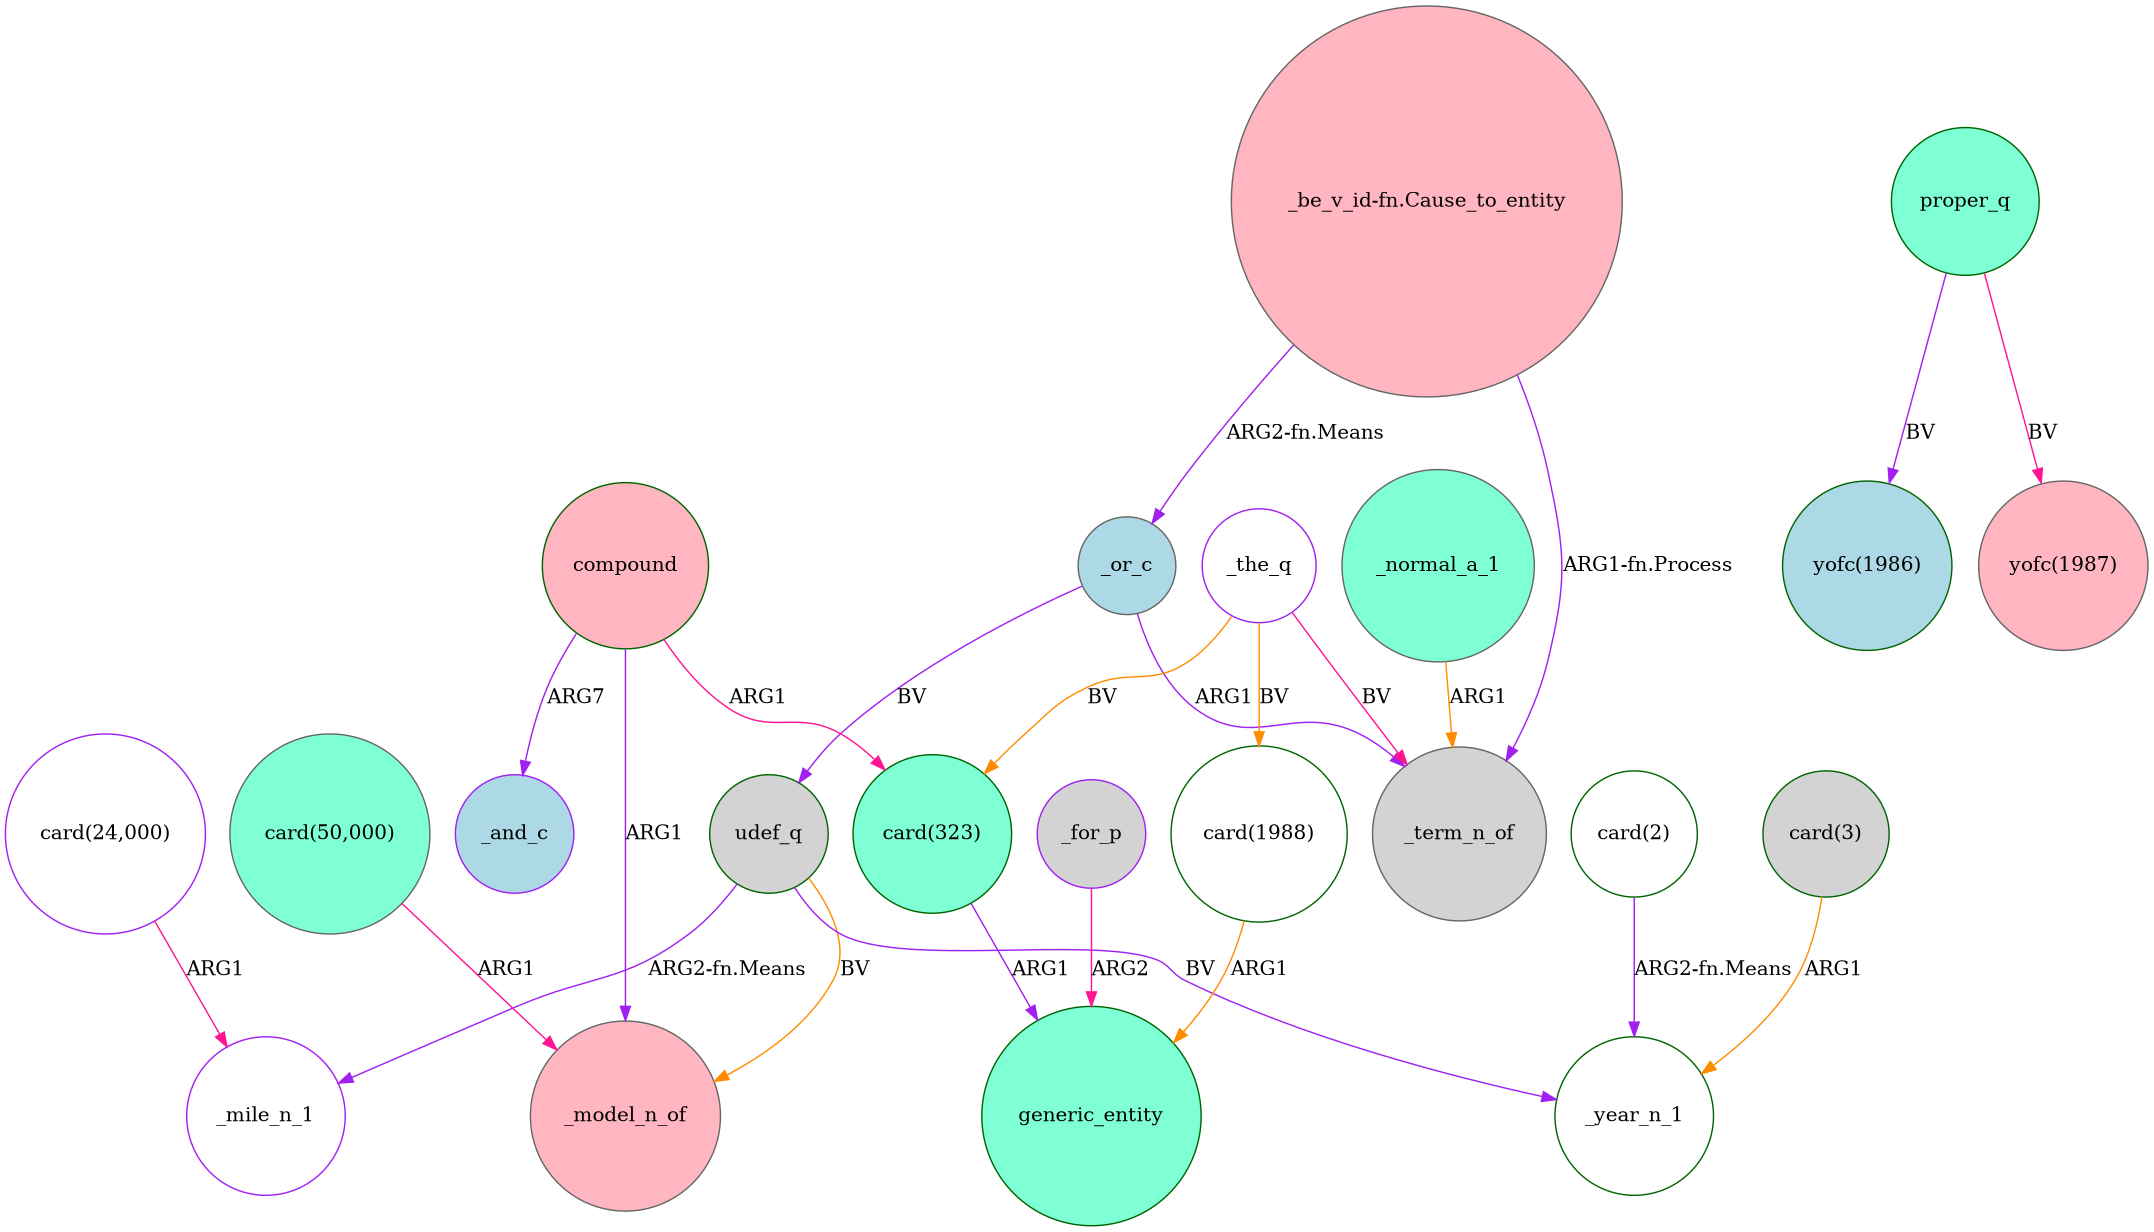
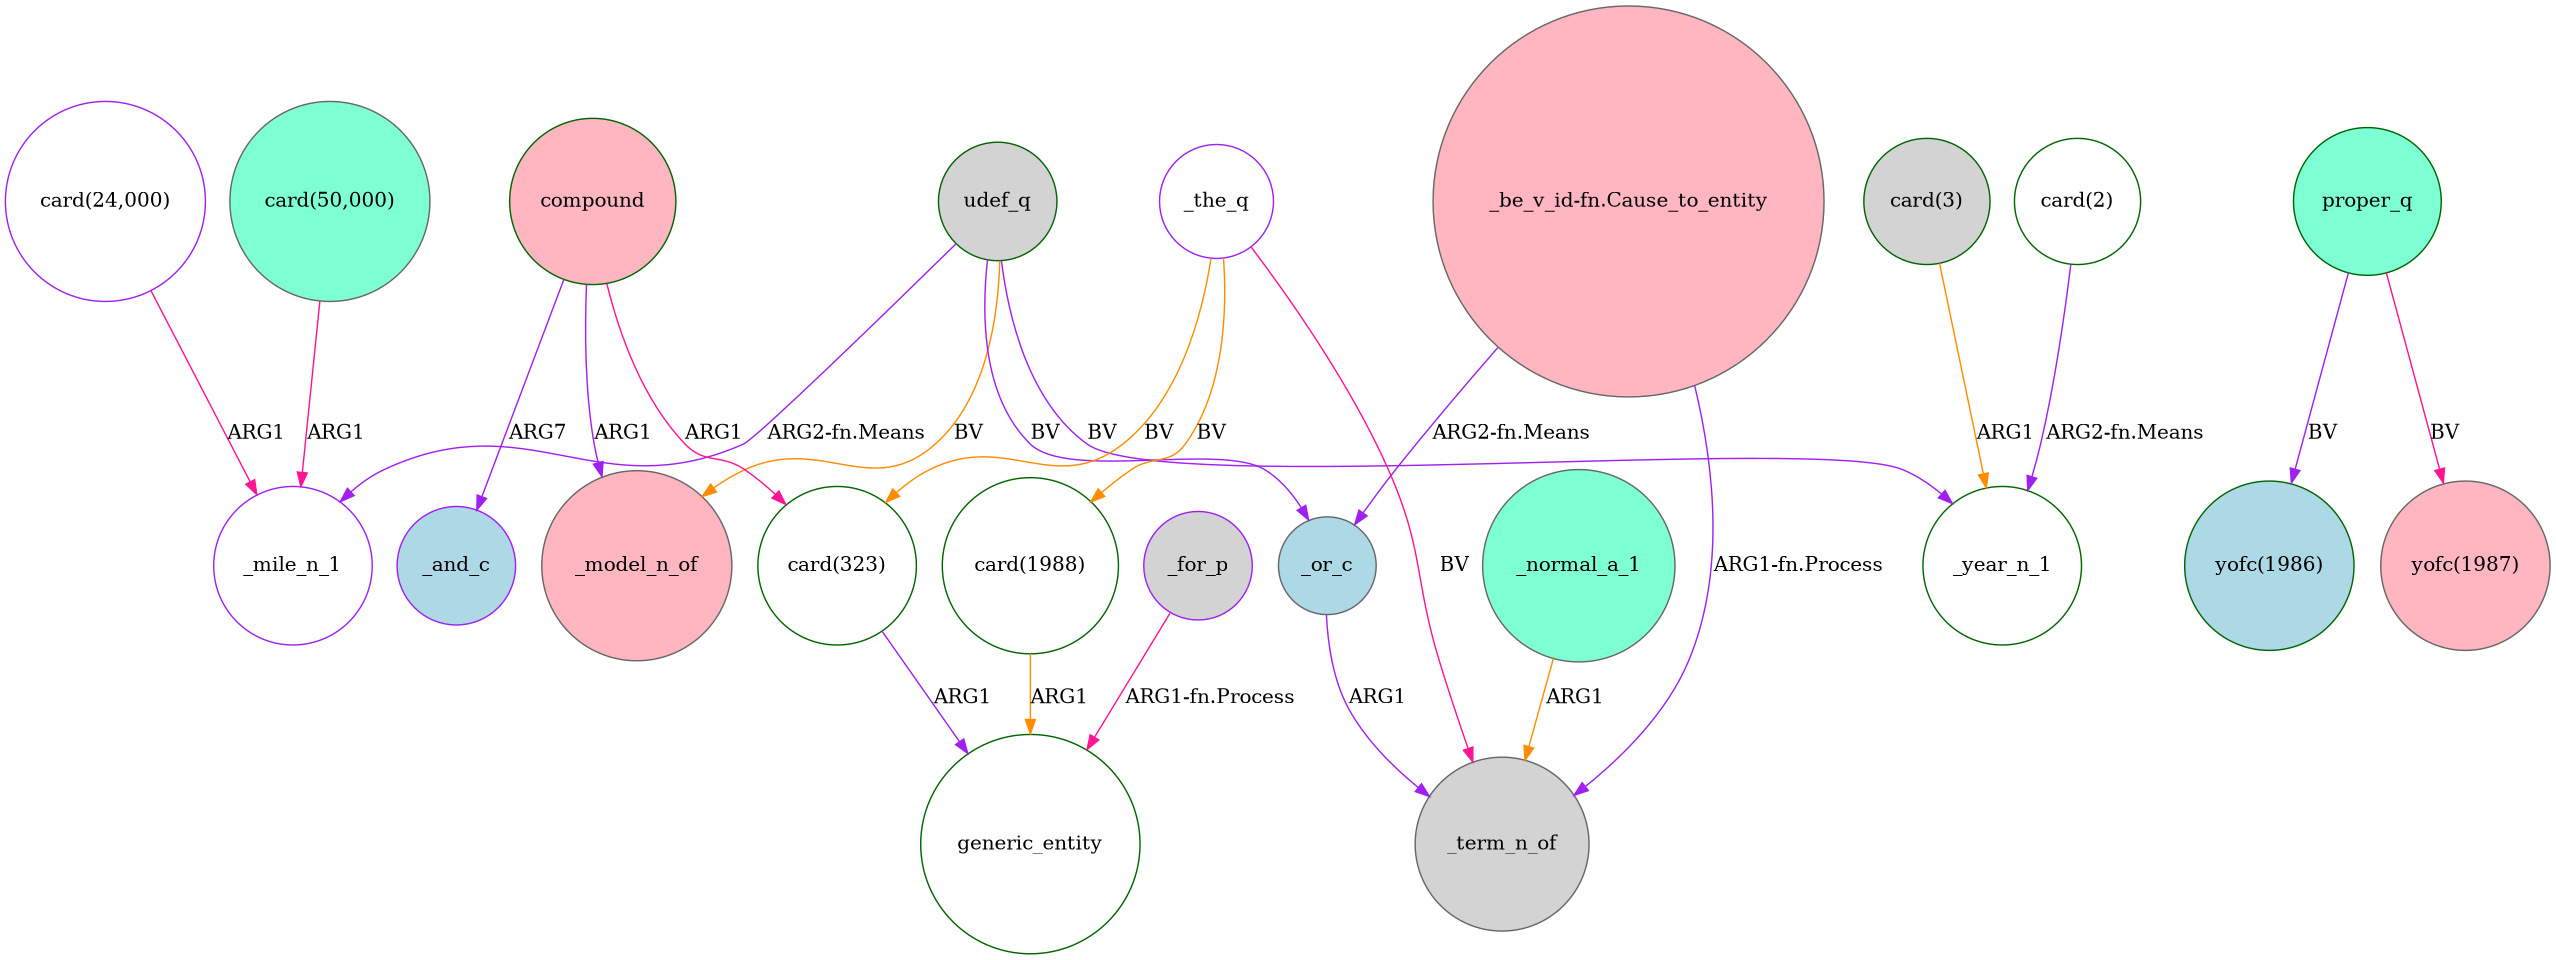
edge "_or_c" -> "udef_q": reversed
node "card(323)": fillcolor aquamarine -> white
edge "_for_p" -> "generic_entity": label "ARG2" -> "ARG1-fn.Process"
edge "card(50,000)" -> "_model_n_of": now "card(50,000)" -> "_mile_n_1"
node "generic_entity": fillcolor aquamarine -> white
